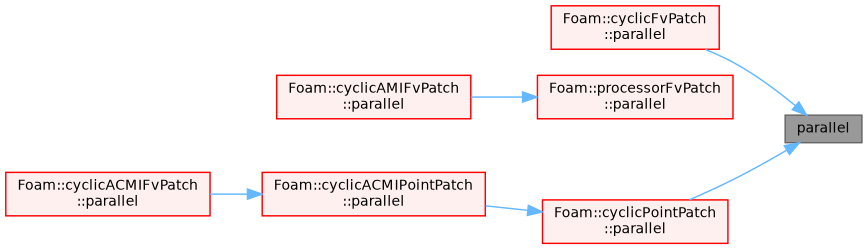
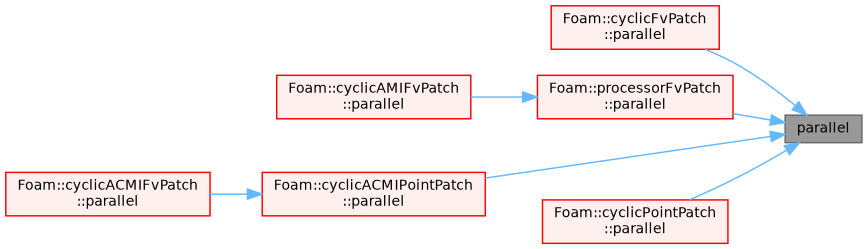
edge "Foam::processorFvPatch ::parallel" -> "parallel": added
edge "Foam::cyclicACMIPointPatch ::parallel" -> "Foam::cyclicPointPatch ::parallel": now "Foam::cyclicACMIPointPatch ::parallel" -> "parallel"
